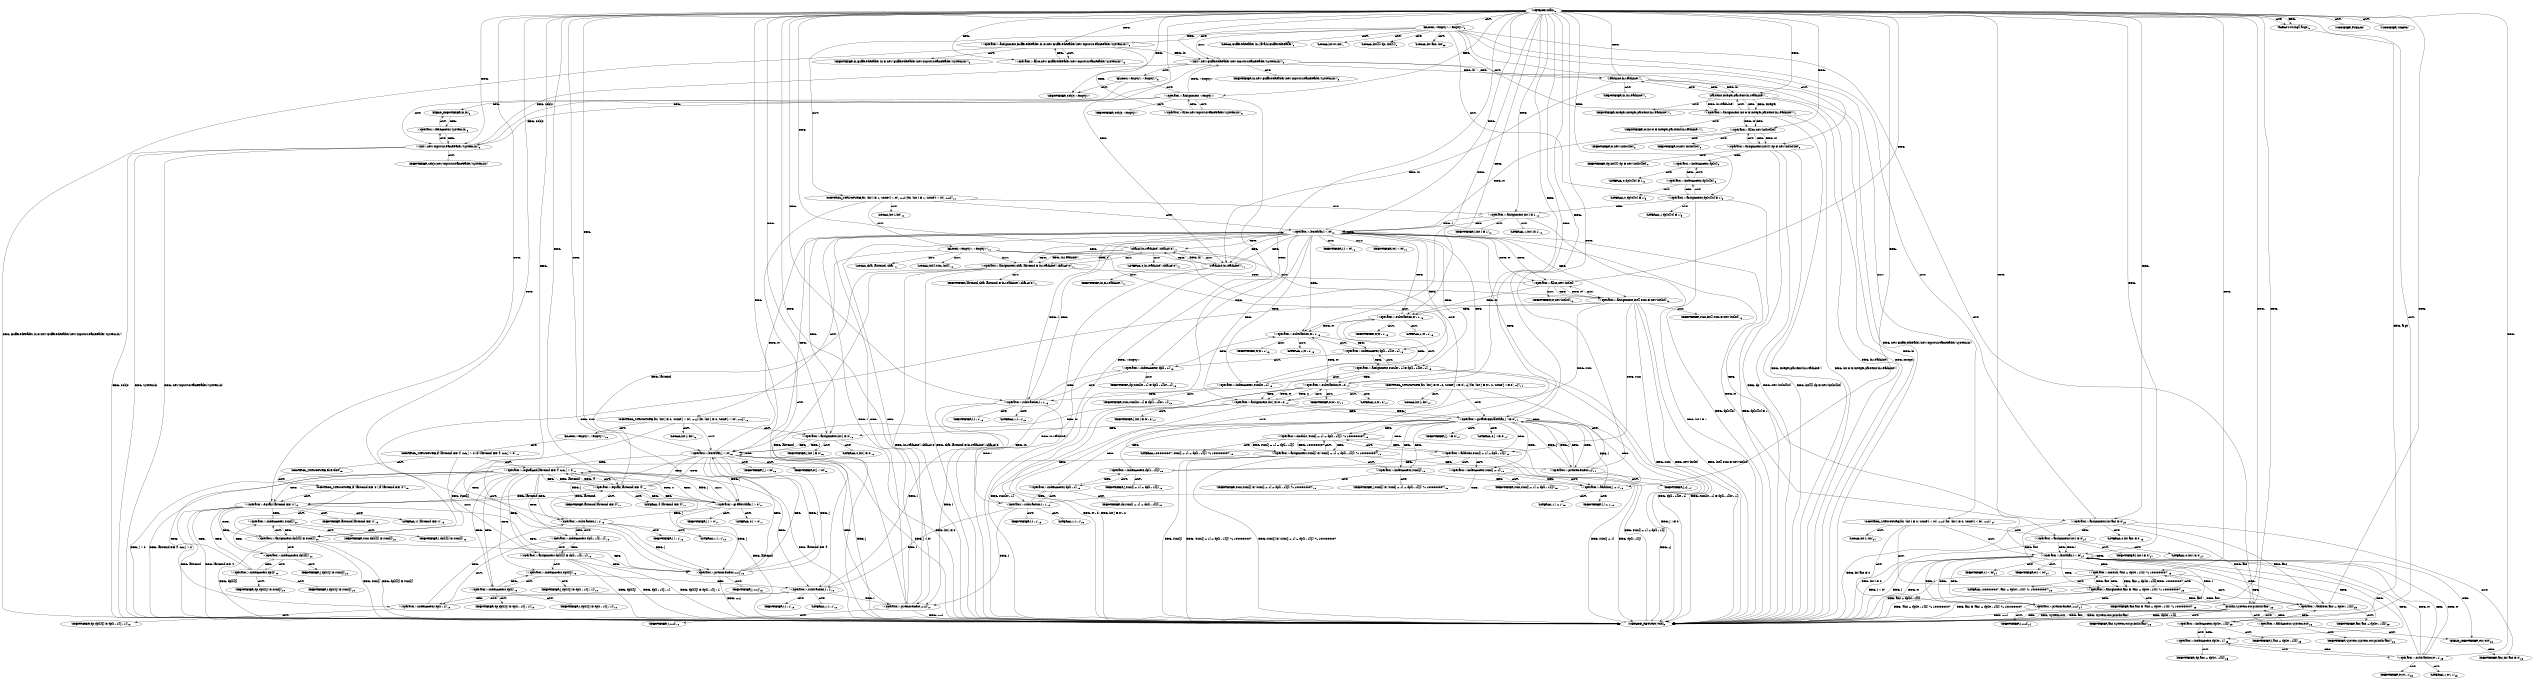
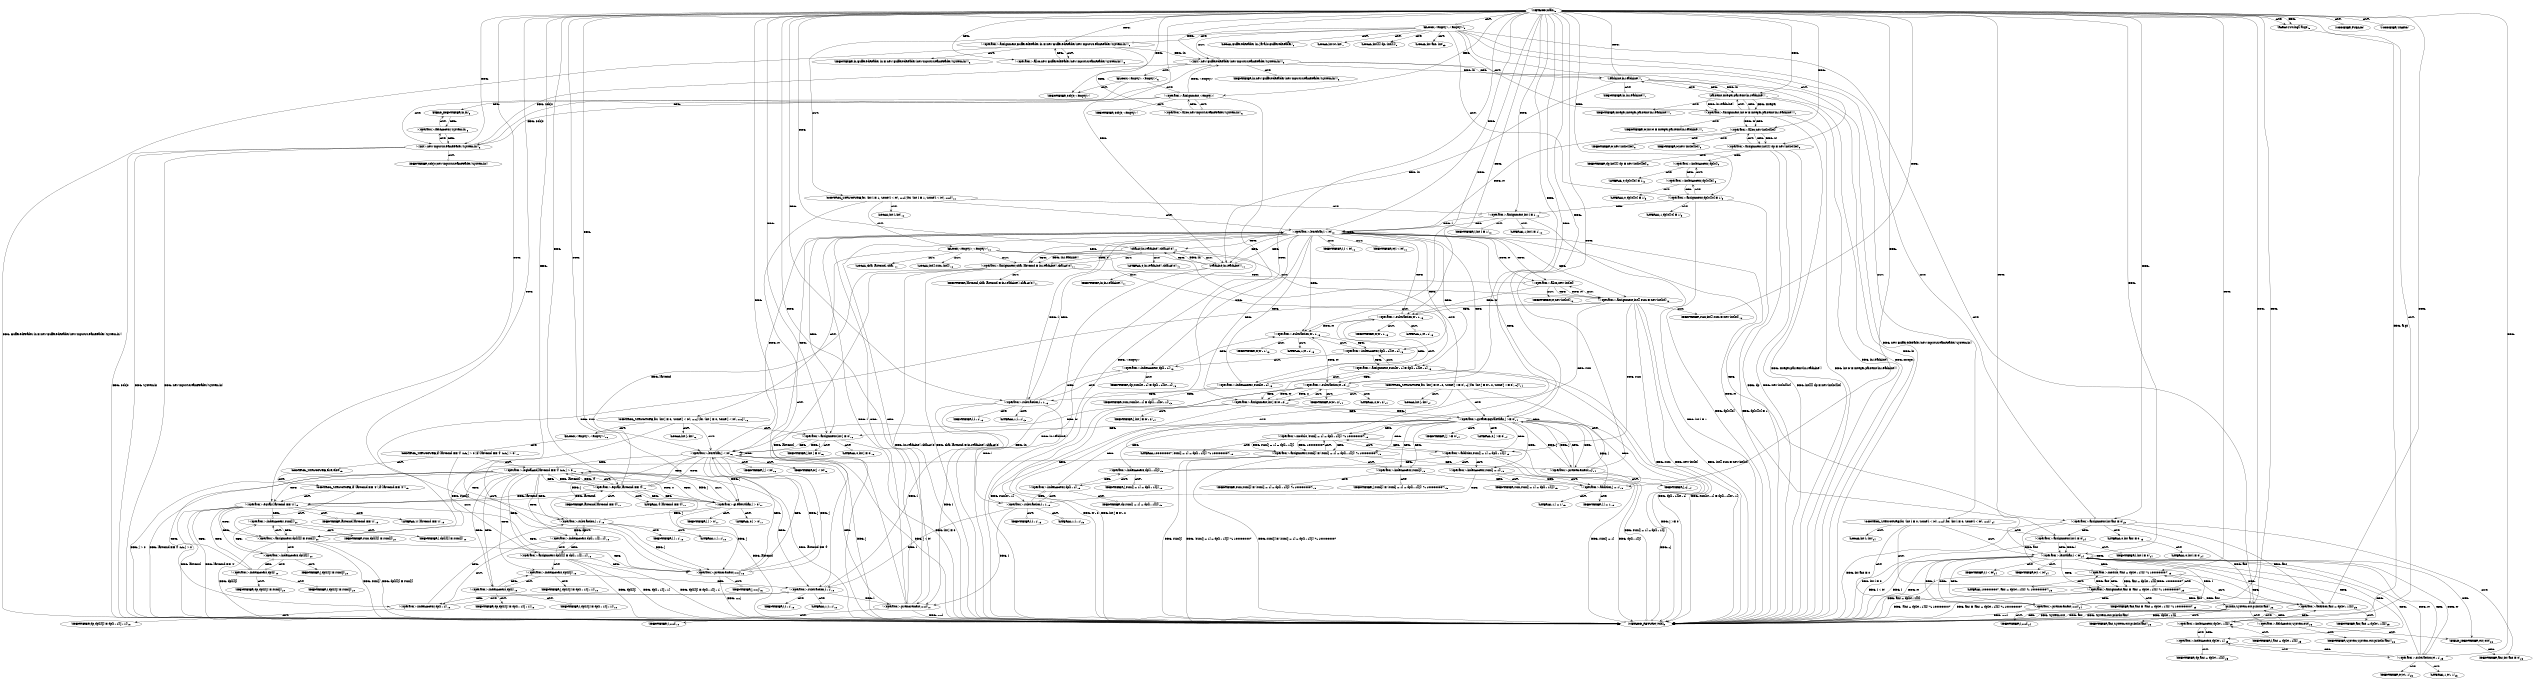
edge "(METHOD,main)" -> "(<operator>.alloc,new int[N])": now "(METHOD,main)" -> "(IDENTIFIER,sum,int[] sum = new int[N])"
edge "(<operator>.assignment,int[] sum = new int[N])" -> "(<operator>.modulo,(sum[j + 1] + dp[i - 1][j]) % 1000000007)": label "DDG: sum" -> "CFG: sum"
edge "(<operator>.indexAccess,sum[N - 1])" -> "(IDENTIFIER,sum,sum[N - 1] = dp[i - 1][N - 1])": label "AST: " -> "CFG: "
edge "(<operator>.subtraction,j - 1)" -> "(<operator>.indexAccess,dp[i - 1][j - 1])": label "CFG: " -> "DDG: dp"
edge "(<operator>.assignment,int i = 0)" -> "(LITERAL,0,int i = 0)": now "(LITERAL,0,int ans = 0)" -> "(LITERAL,0,int i = 0)"
edge "(<operator>.indexAccess,dp[N - 1][i])" -> "(IDENTIFIER,i,ans + dp[N - 1][i])": reversed
